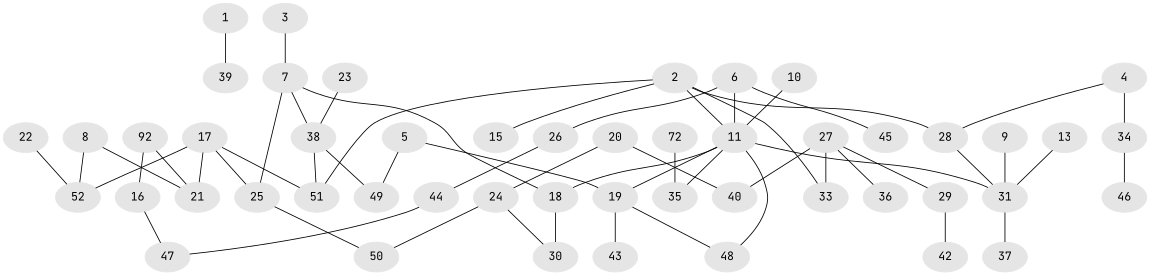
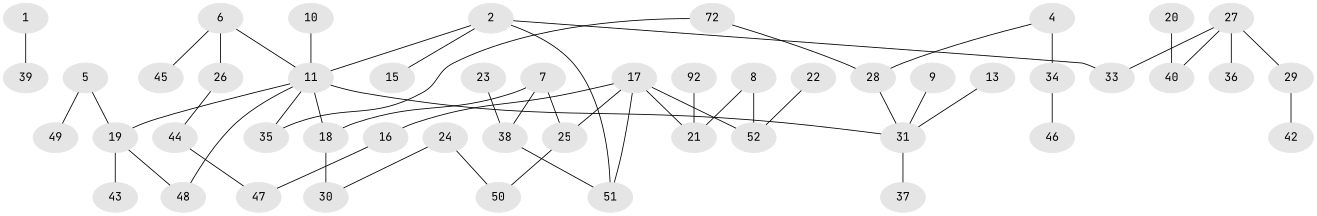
node "3": removed
edge "2" -- "28": now "72" -- "28"
edge "92" -- "16": now "17" -- "16"
edge "20" -- "24": removed
edge "38" -- "49": removed
